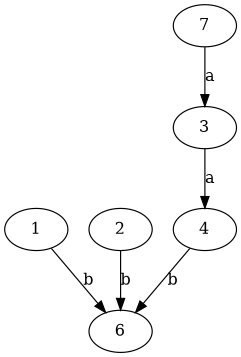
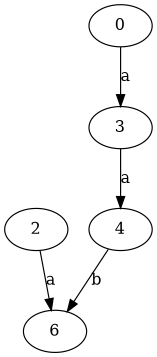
node "7": label "7" -> "0"
node "1": removed
edge "2" -> "6": label "b" -> "a"
